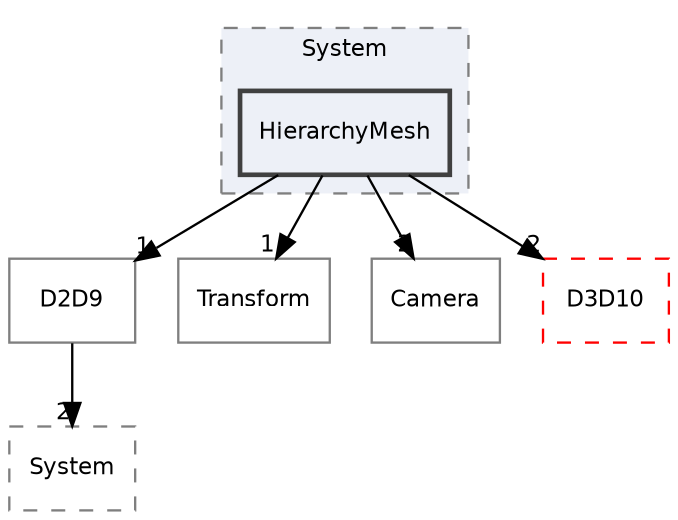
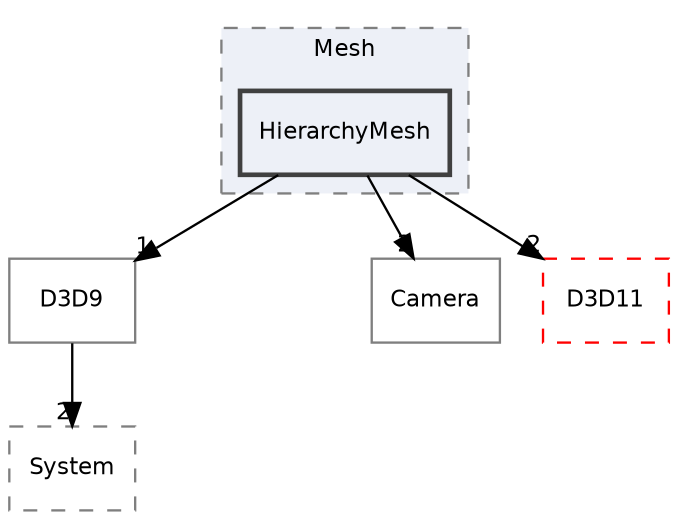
cluster "System": label "System" -> "Mesh"
node "D2D9": label "D2D9" -> "D3D9"
node "Transform": removed
node "D3D10": label "D3D10" -> "D3D11"
